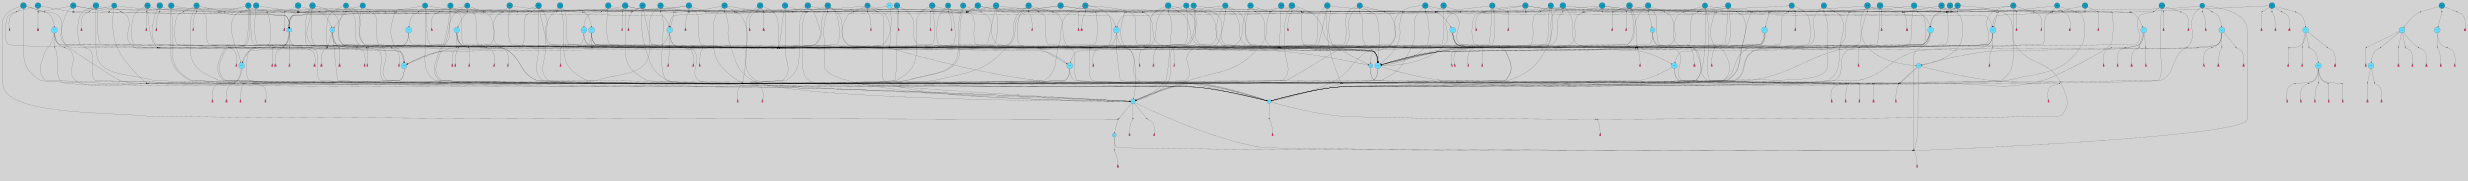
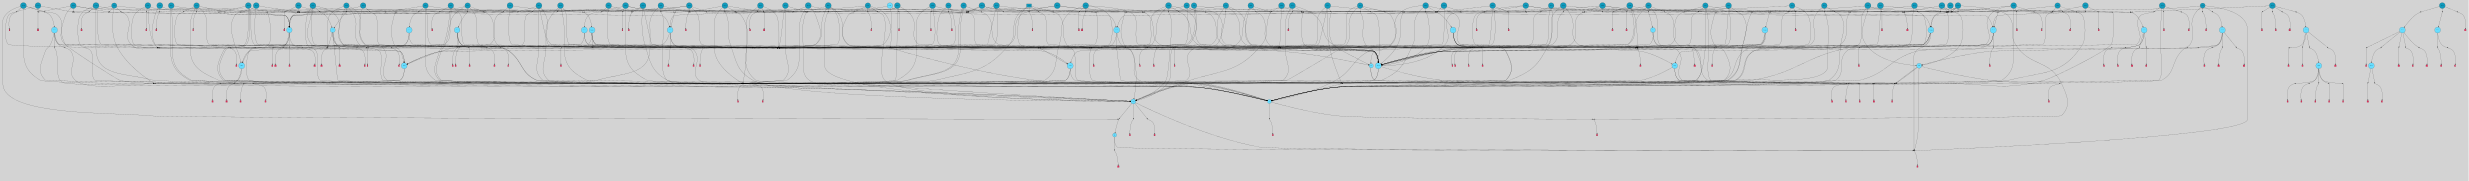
node "T679": shape circle -> box
node "T321": shape box -> circle
